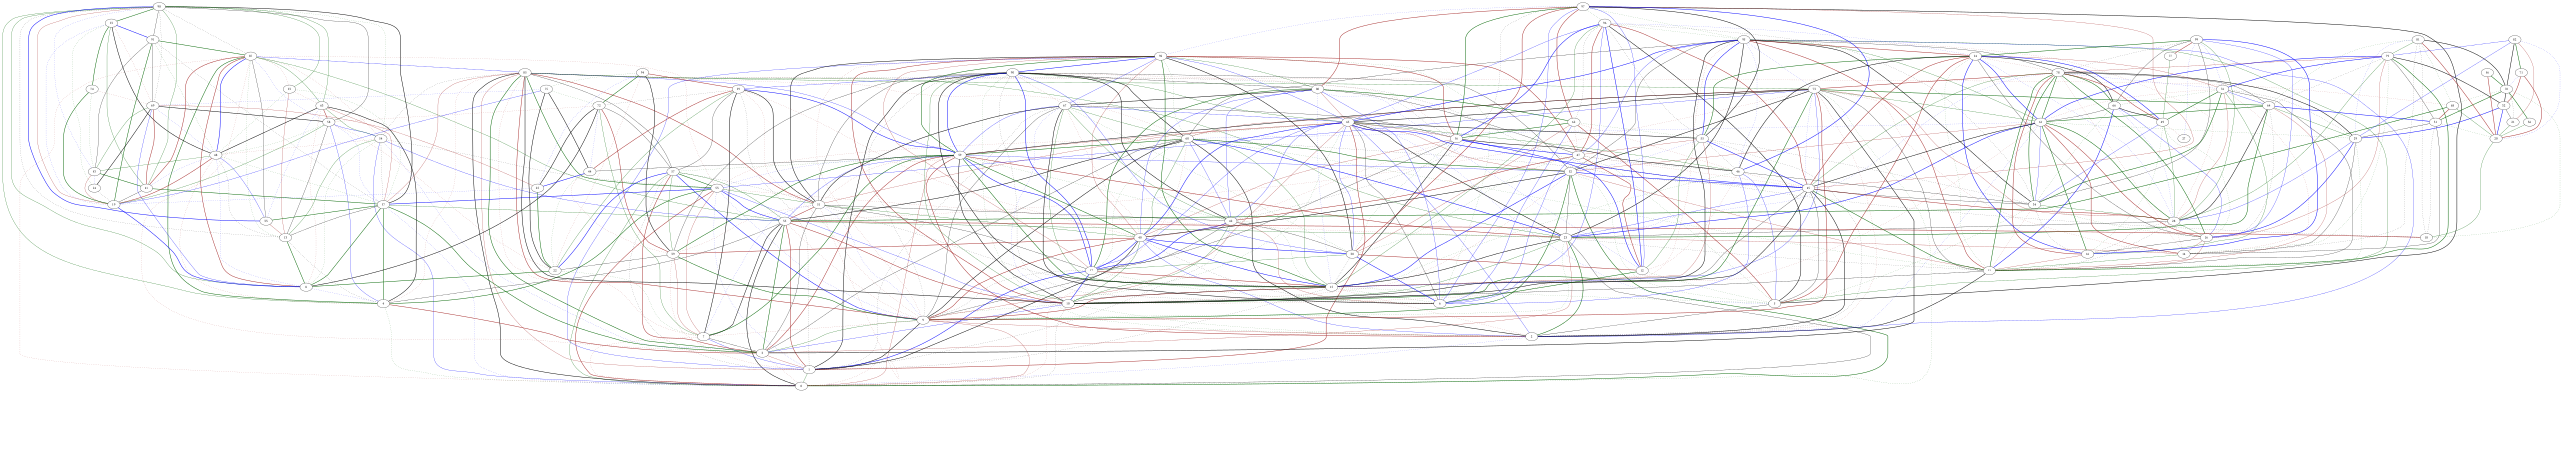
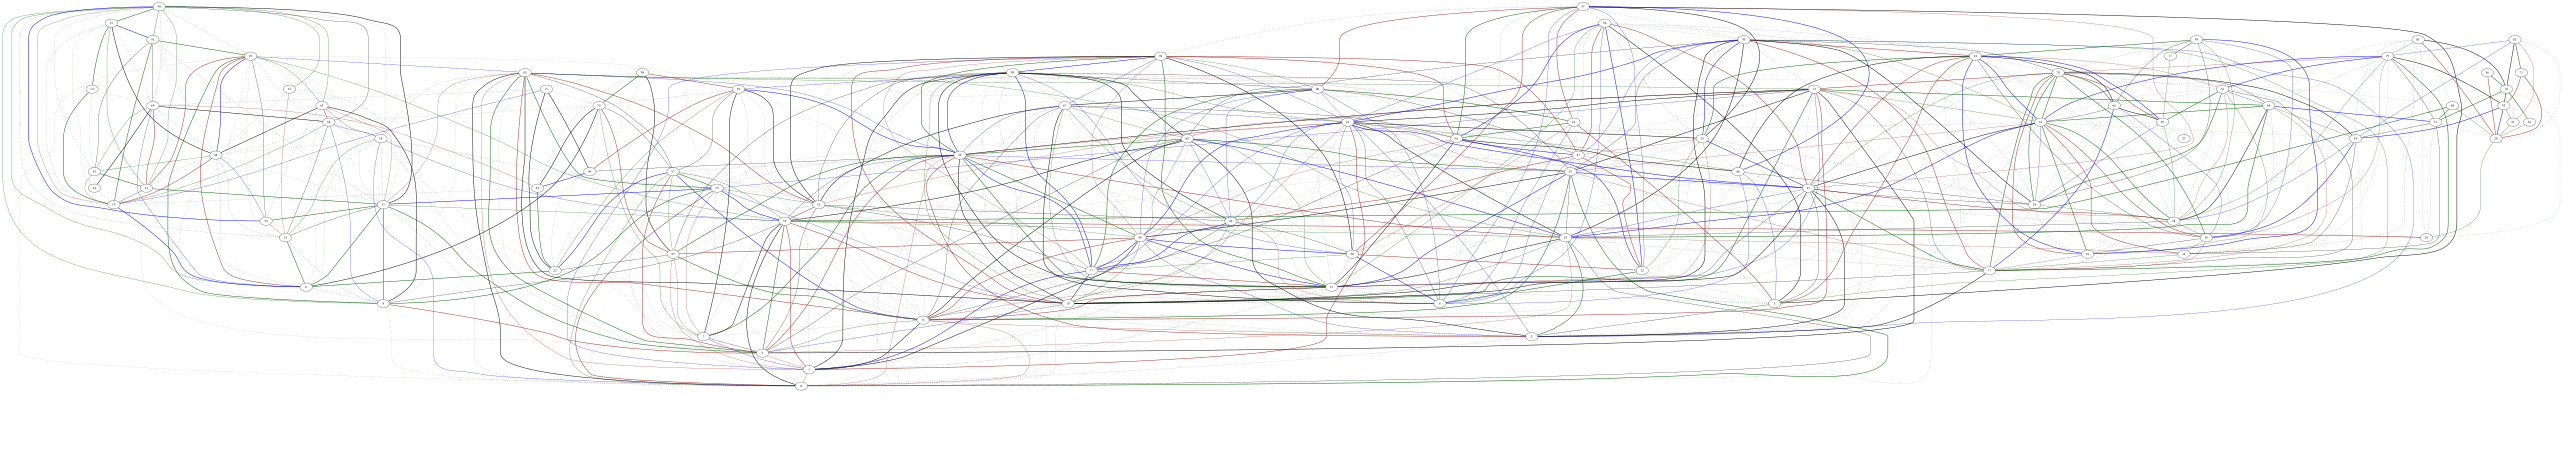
edge "1" -> "39": style dotted -> solid
